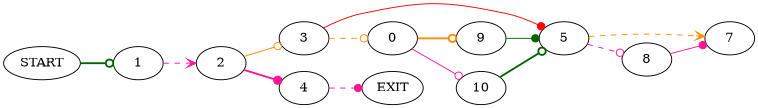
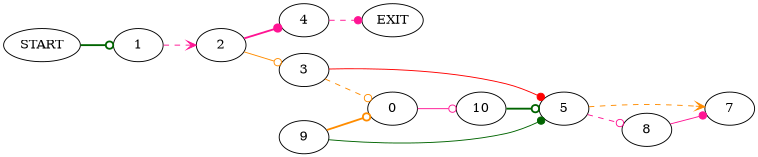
edge "0" -> "9": reversed
